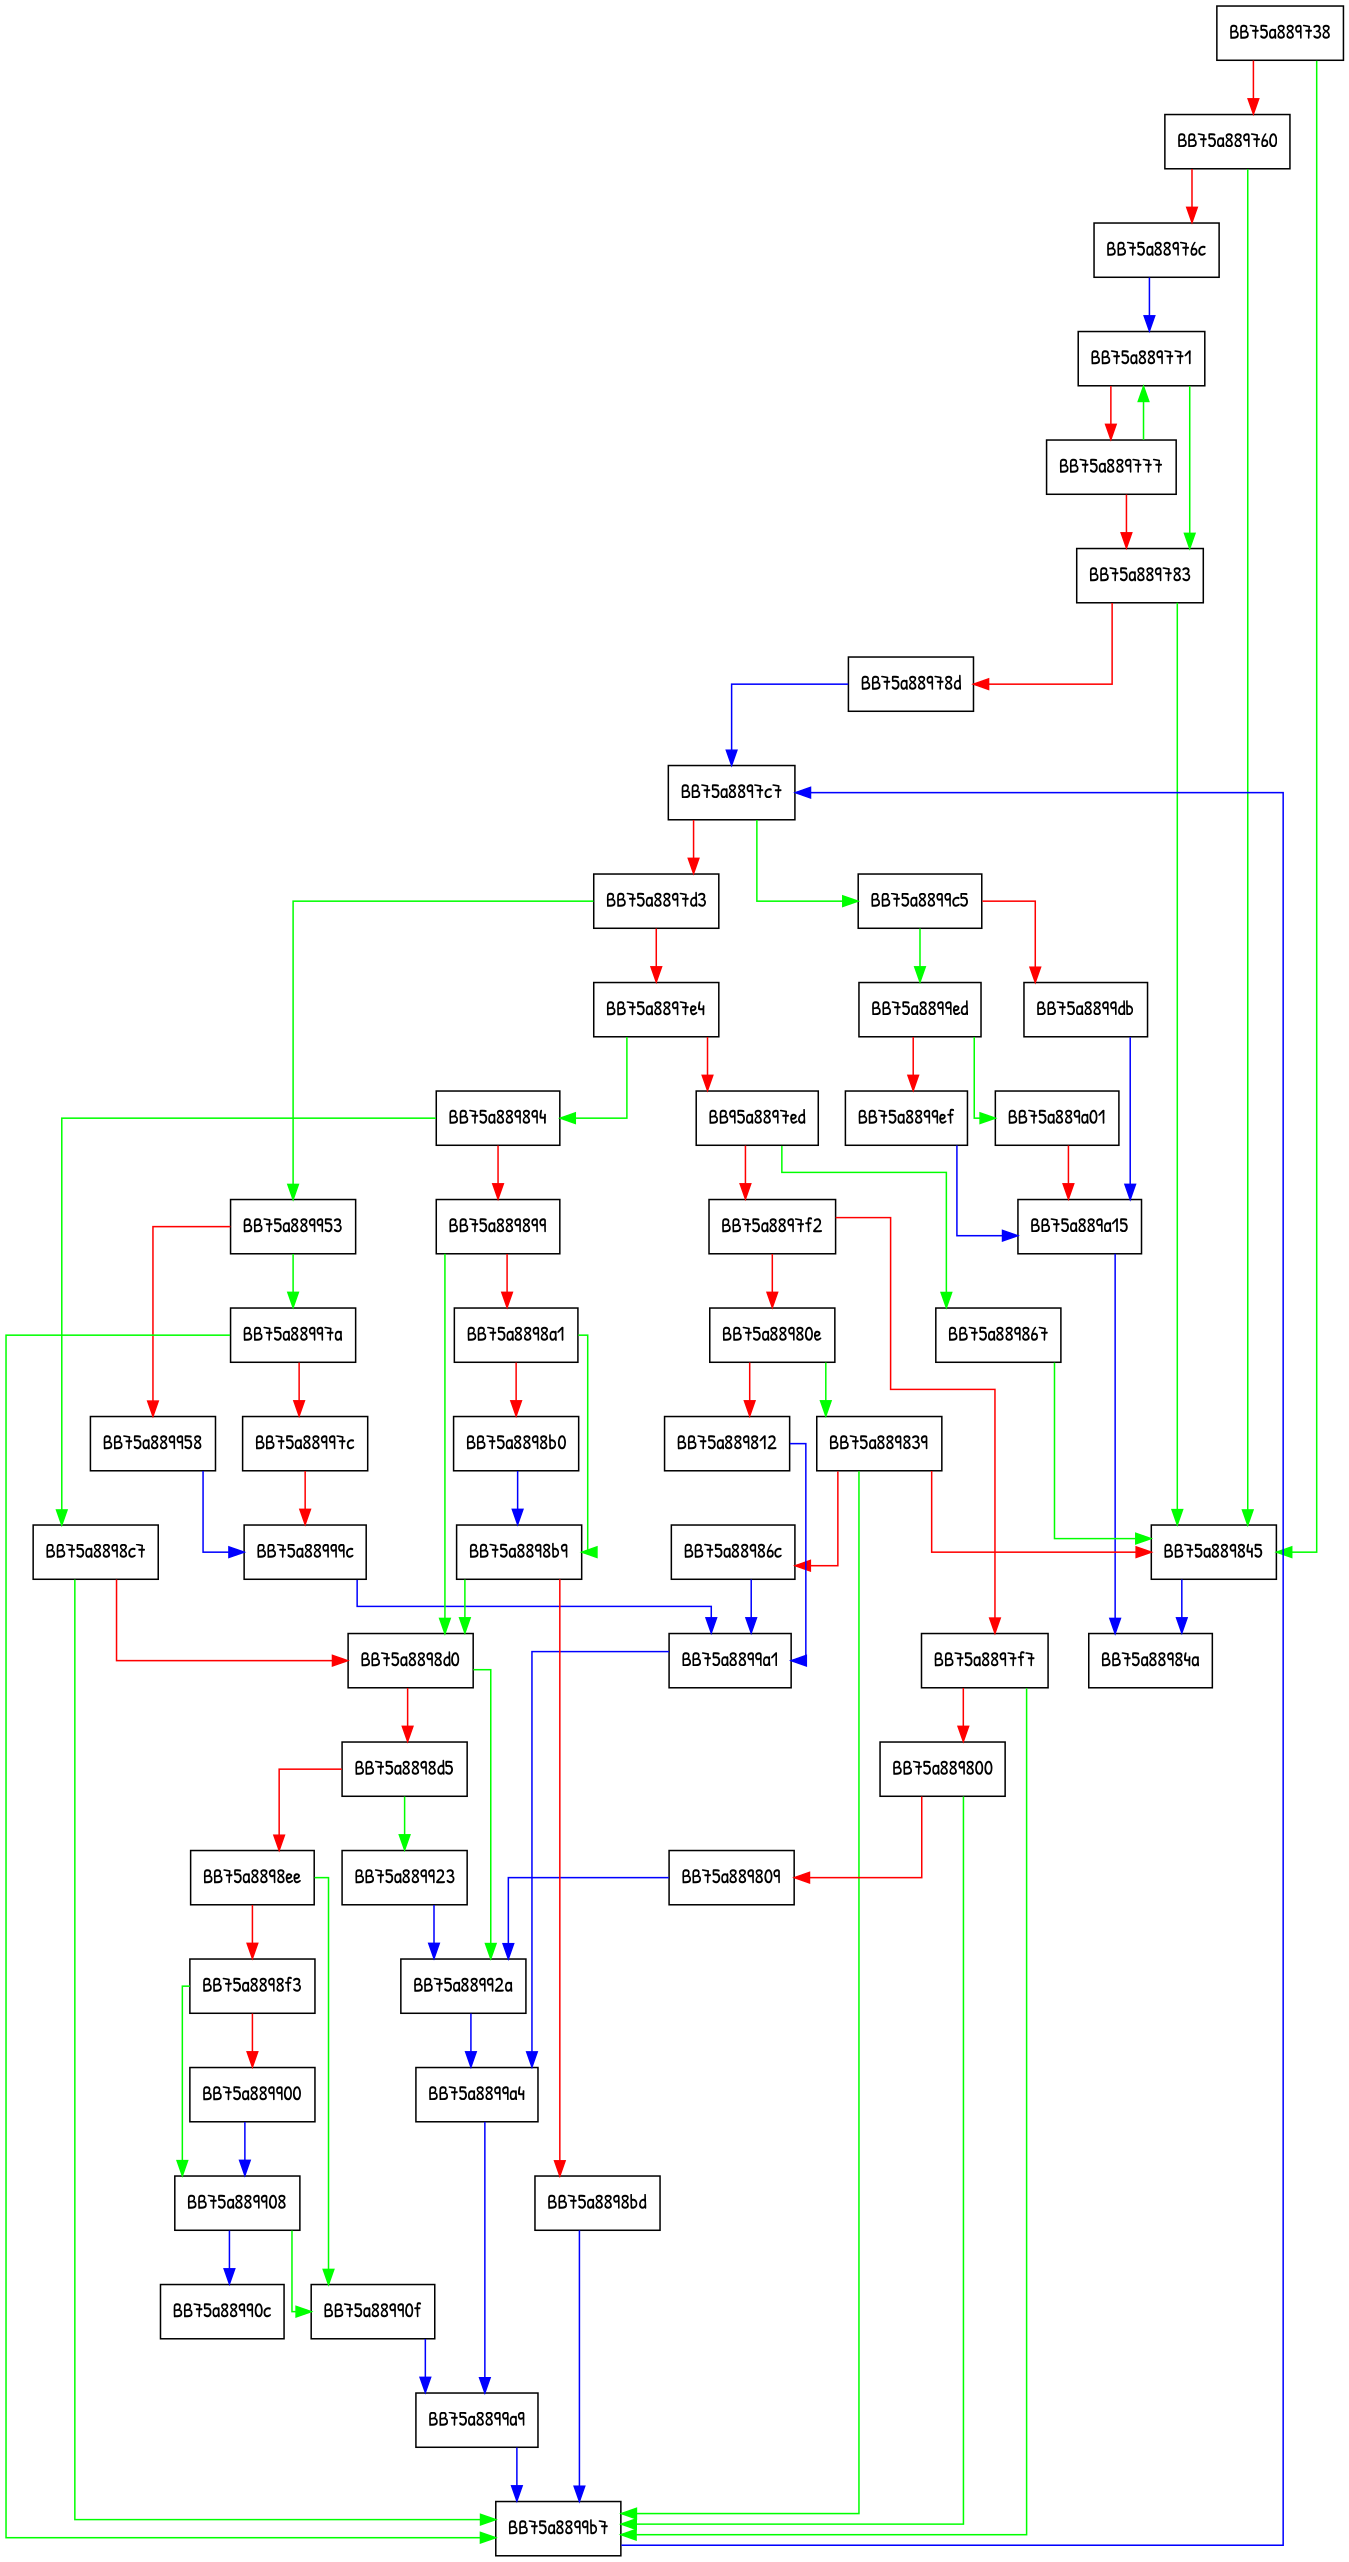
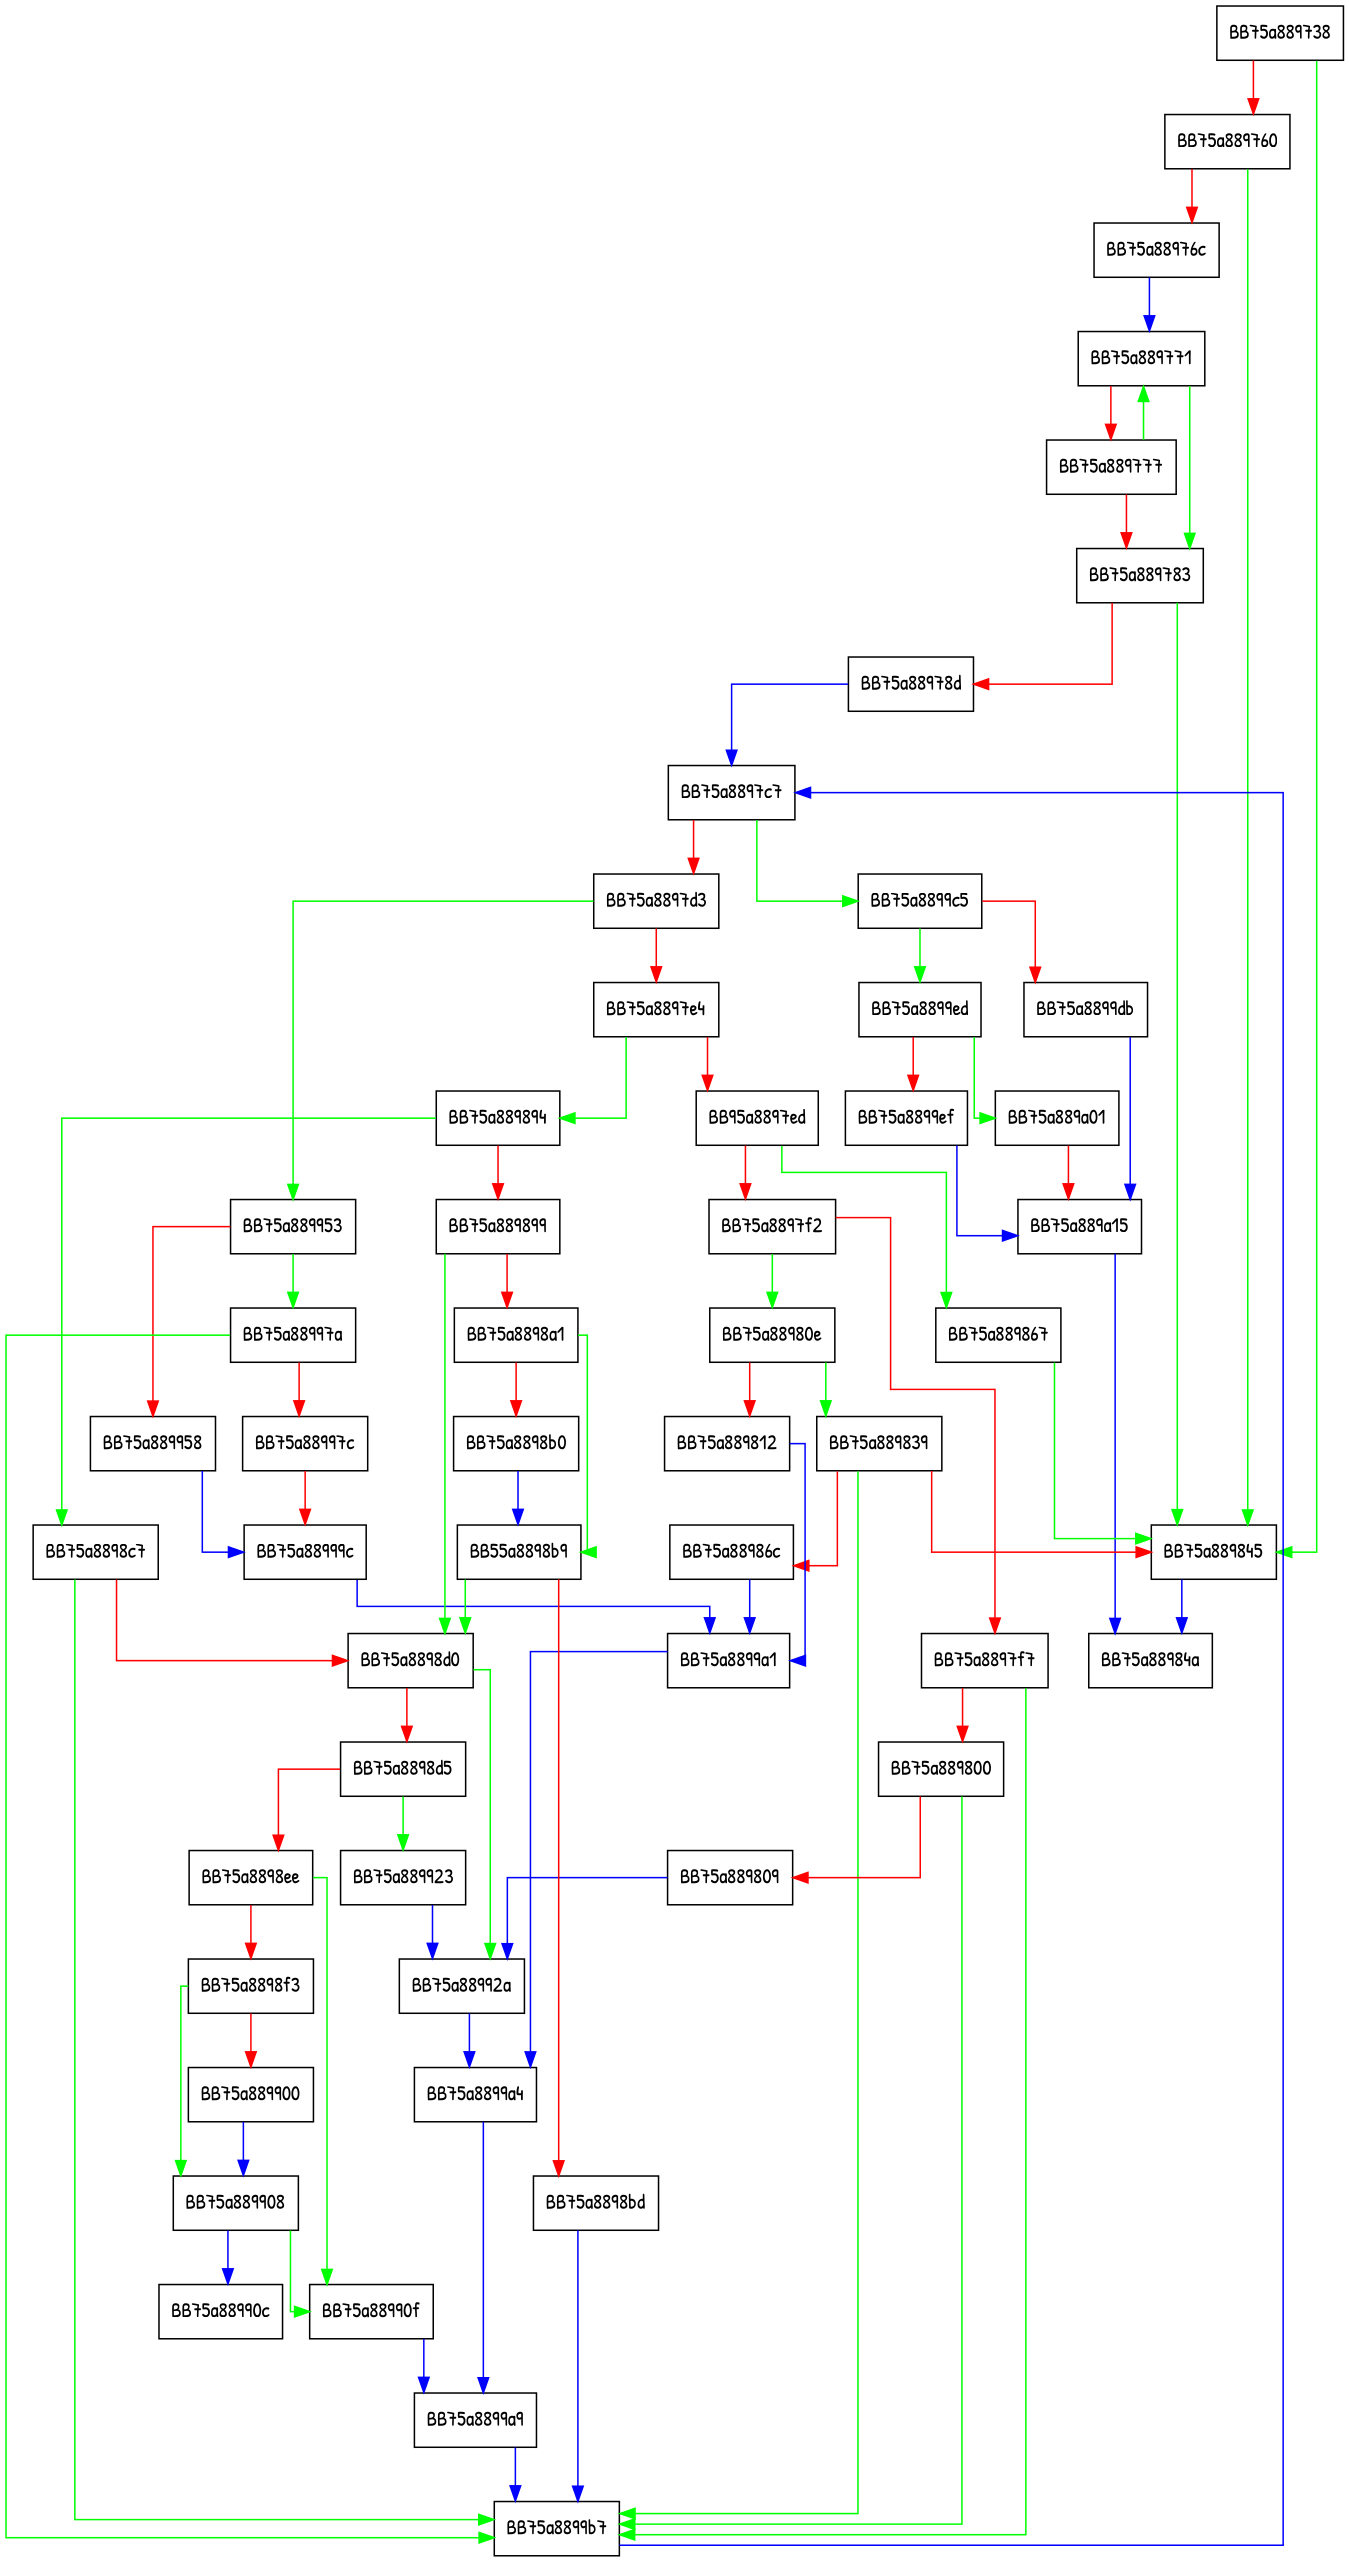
edge "BB75a8897f2" -> "BB75a88980e": color red -> green
node "BB75a8898b9": label "BB75a8898b9" -> "BB55a8898b9"
